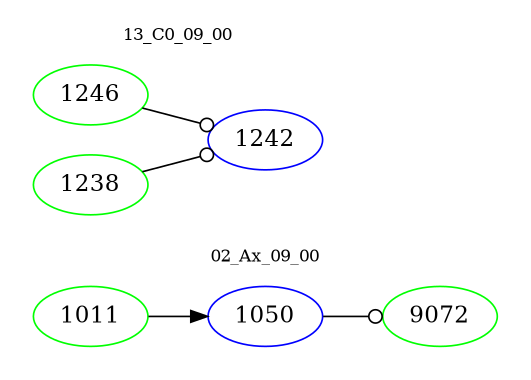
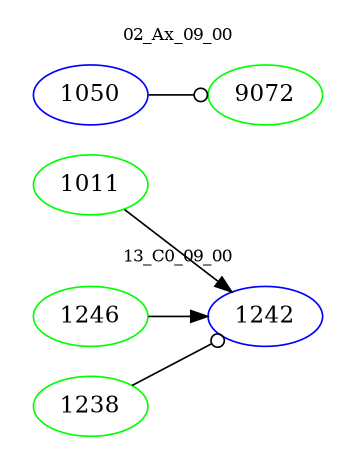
edge "1246" -> "1242": arrowhead odot -> normal
edge "1011" -> "1050": now "1011" -> "1242"
